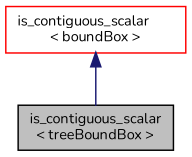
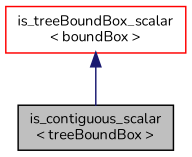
node "is_contiguous_scalar < boundBox >": label "is_contiguous_scalar < boundBox >" -> "is_treeBoundBox_scalar < boundBox >"
